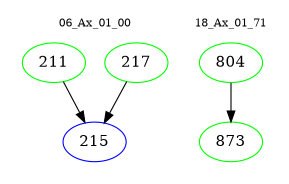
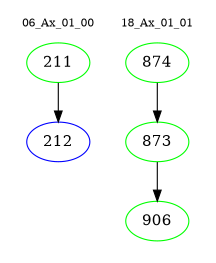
cluster "18_Ax_01_71": label "18_Ax_01_71" -> "18_Ax_01_01"
node "217": removed
node "804": label "804" -> "874"
node "215": label "215" -> "212"
node "906": added
